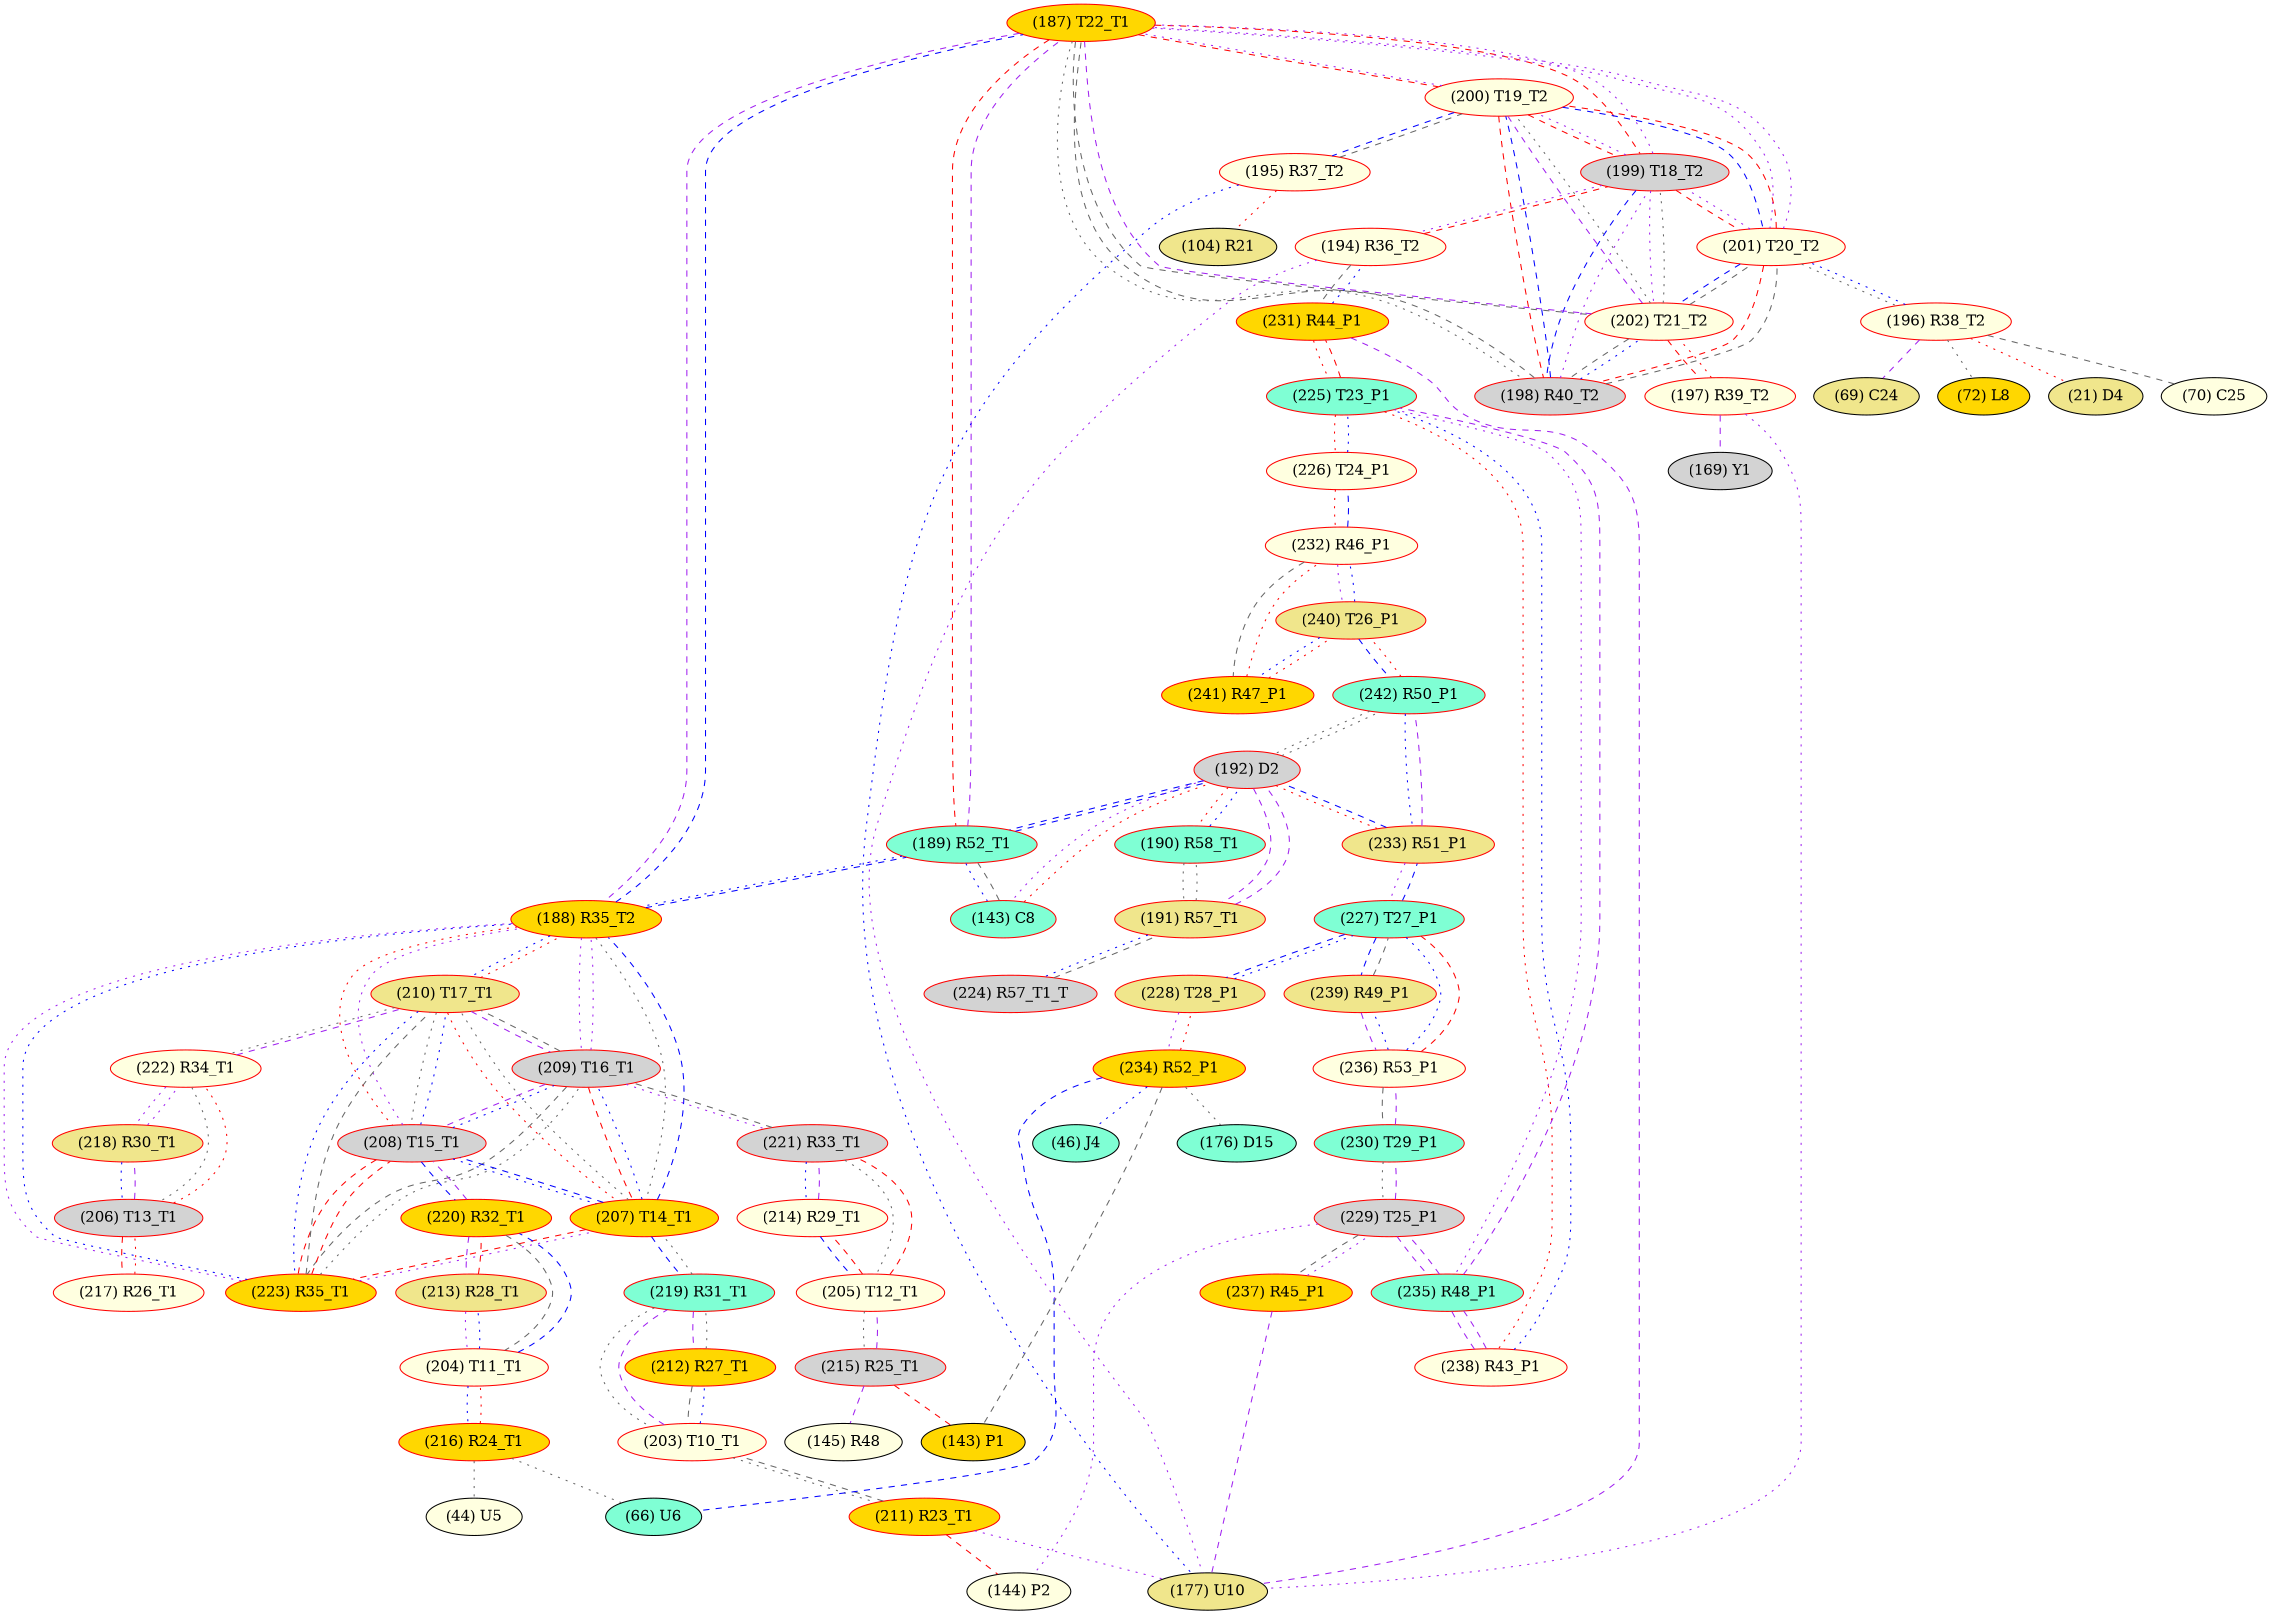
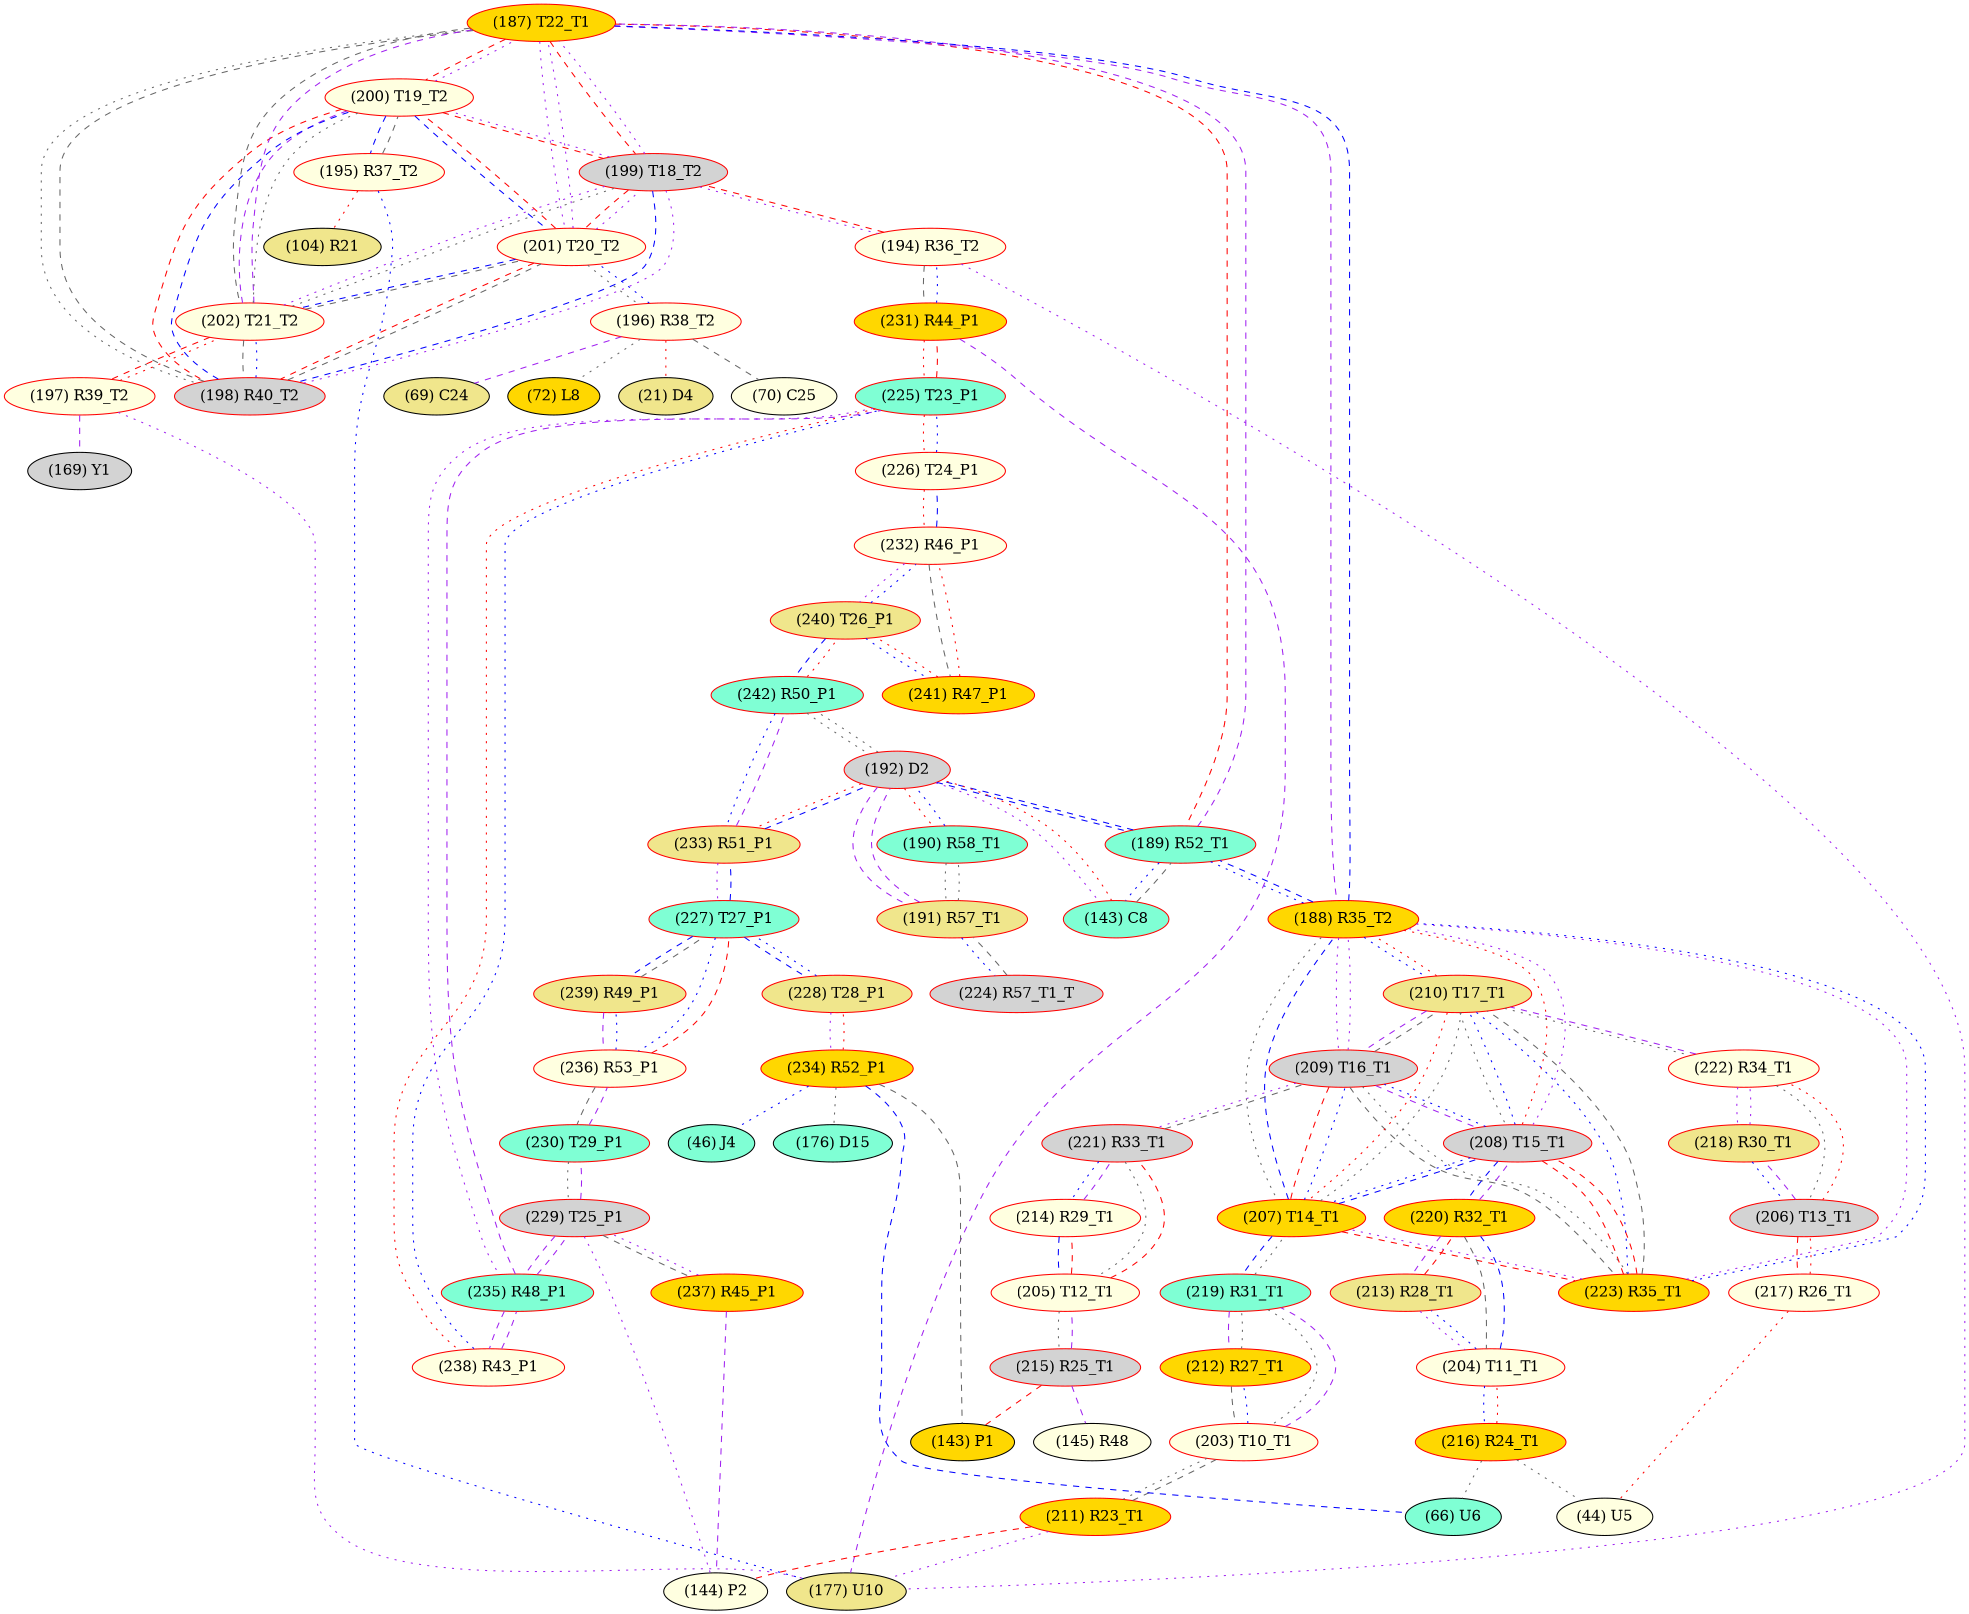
edge "(217) R26_T1" -- "(44) U5": added
edge "(237) R45_P1" -- "(177) U10": now "(237) R45_P1" -- "(144) P2"
